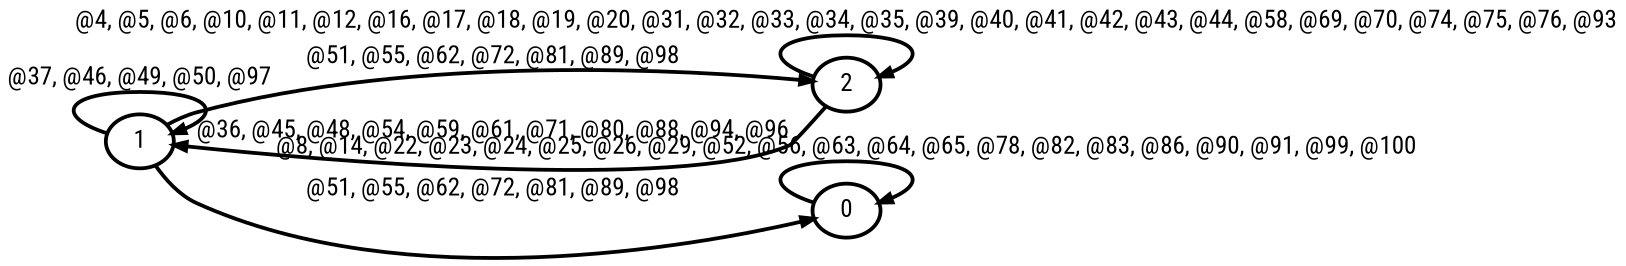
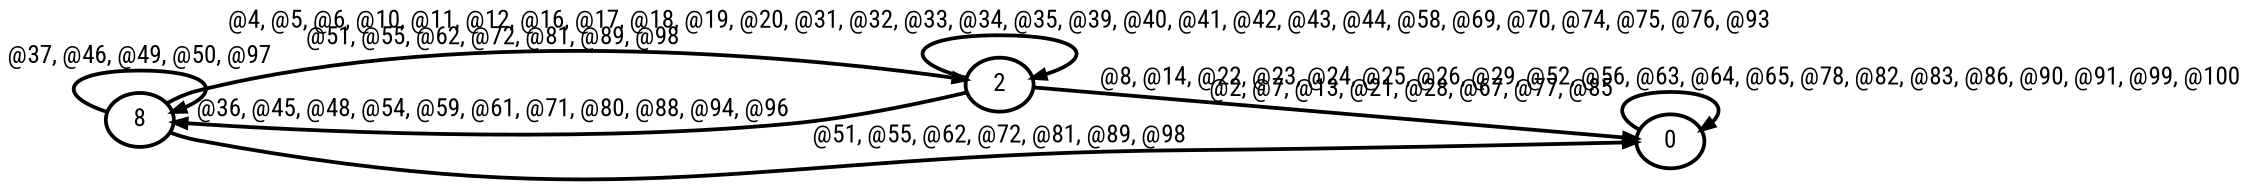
edge "2" -> "0": added, label "@2, @7, @13, @21, @28, @67, @77, @85"
node "1": label "1" -> "8"
